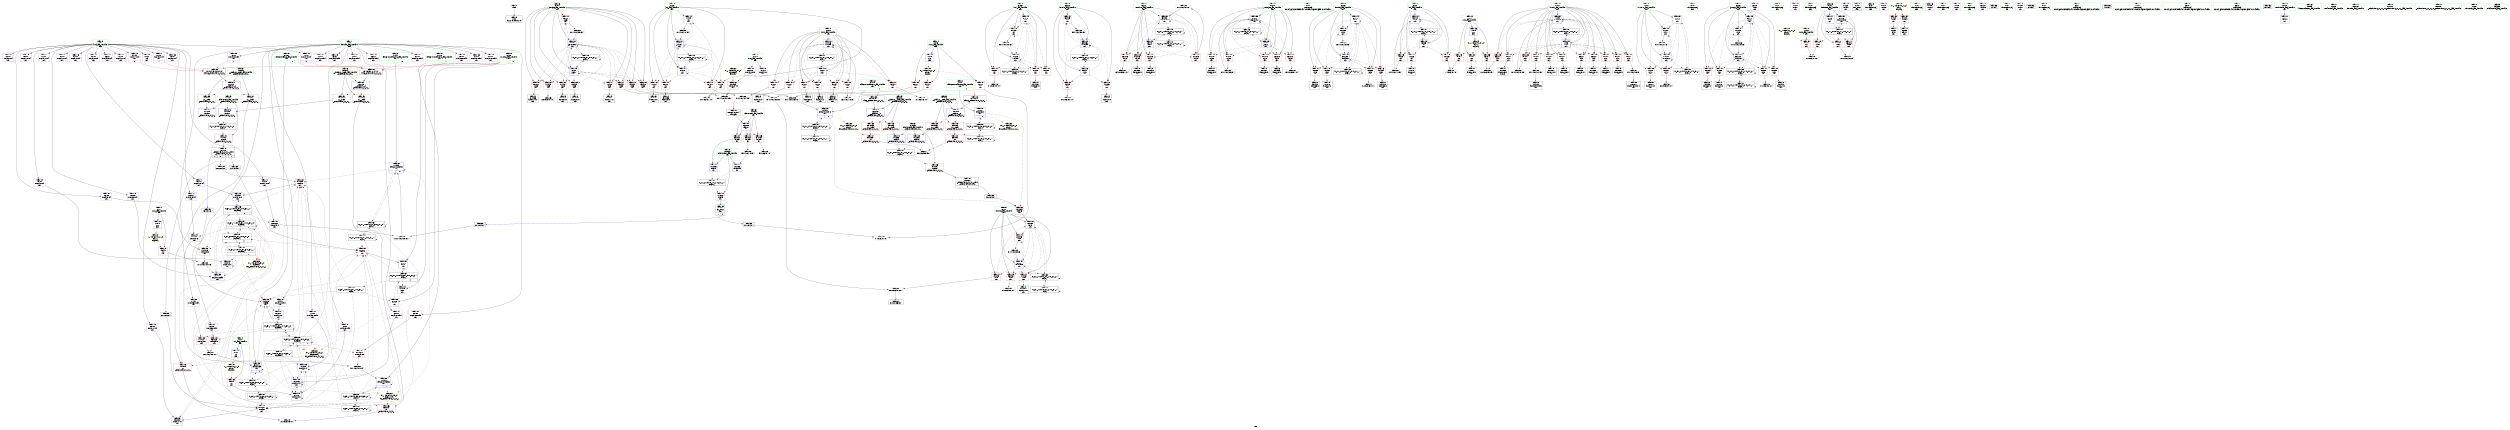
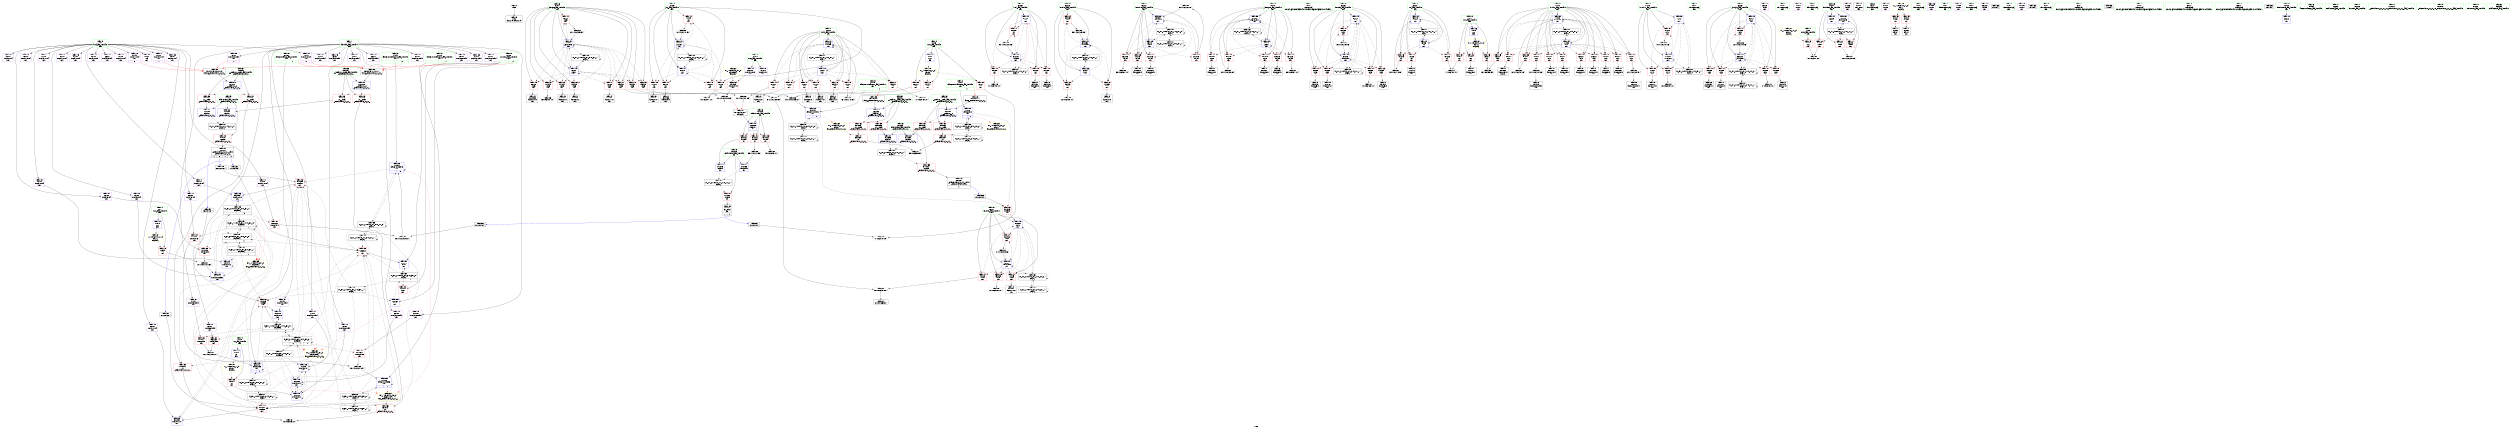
node "NodeID: 73": added
